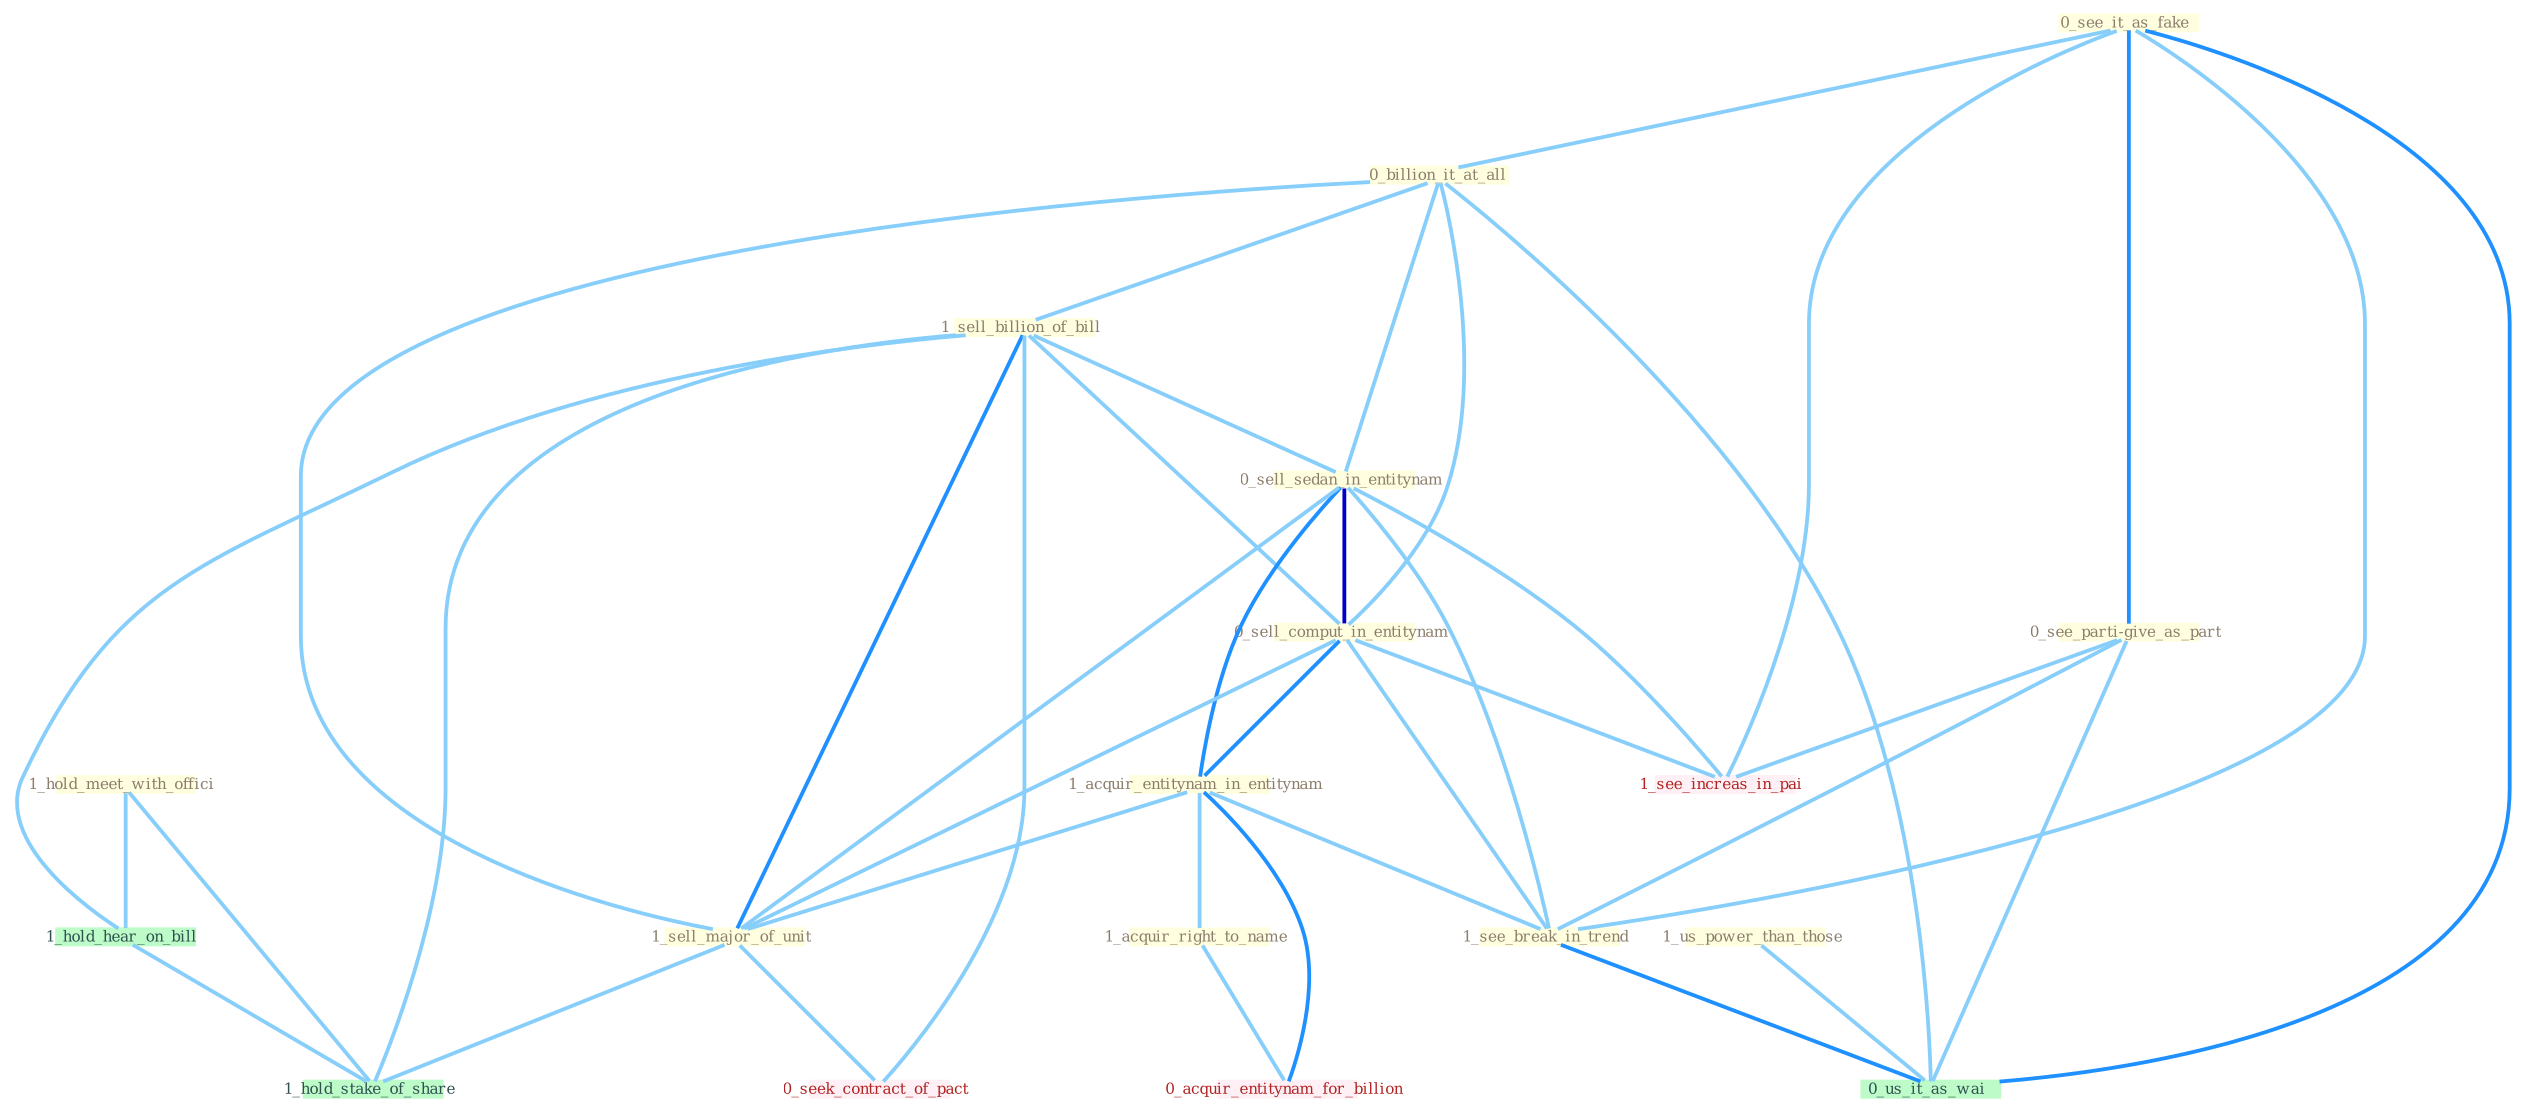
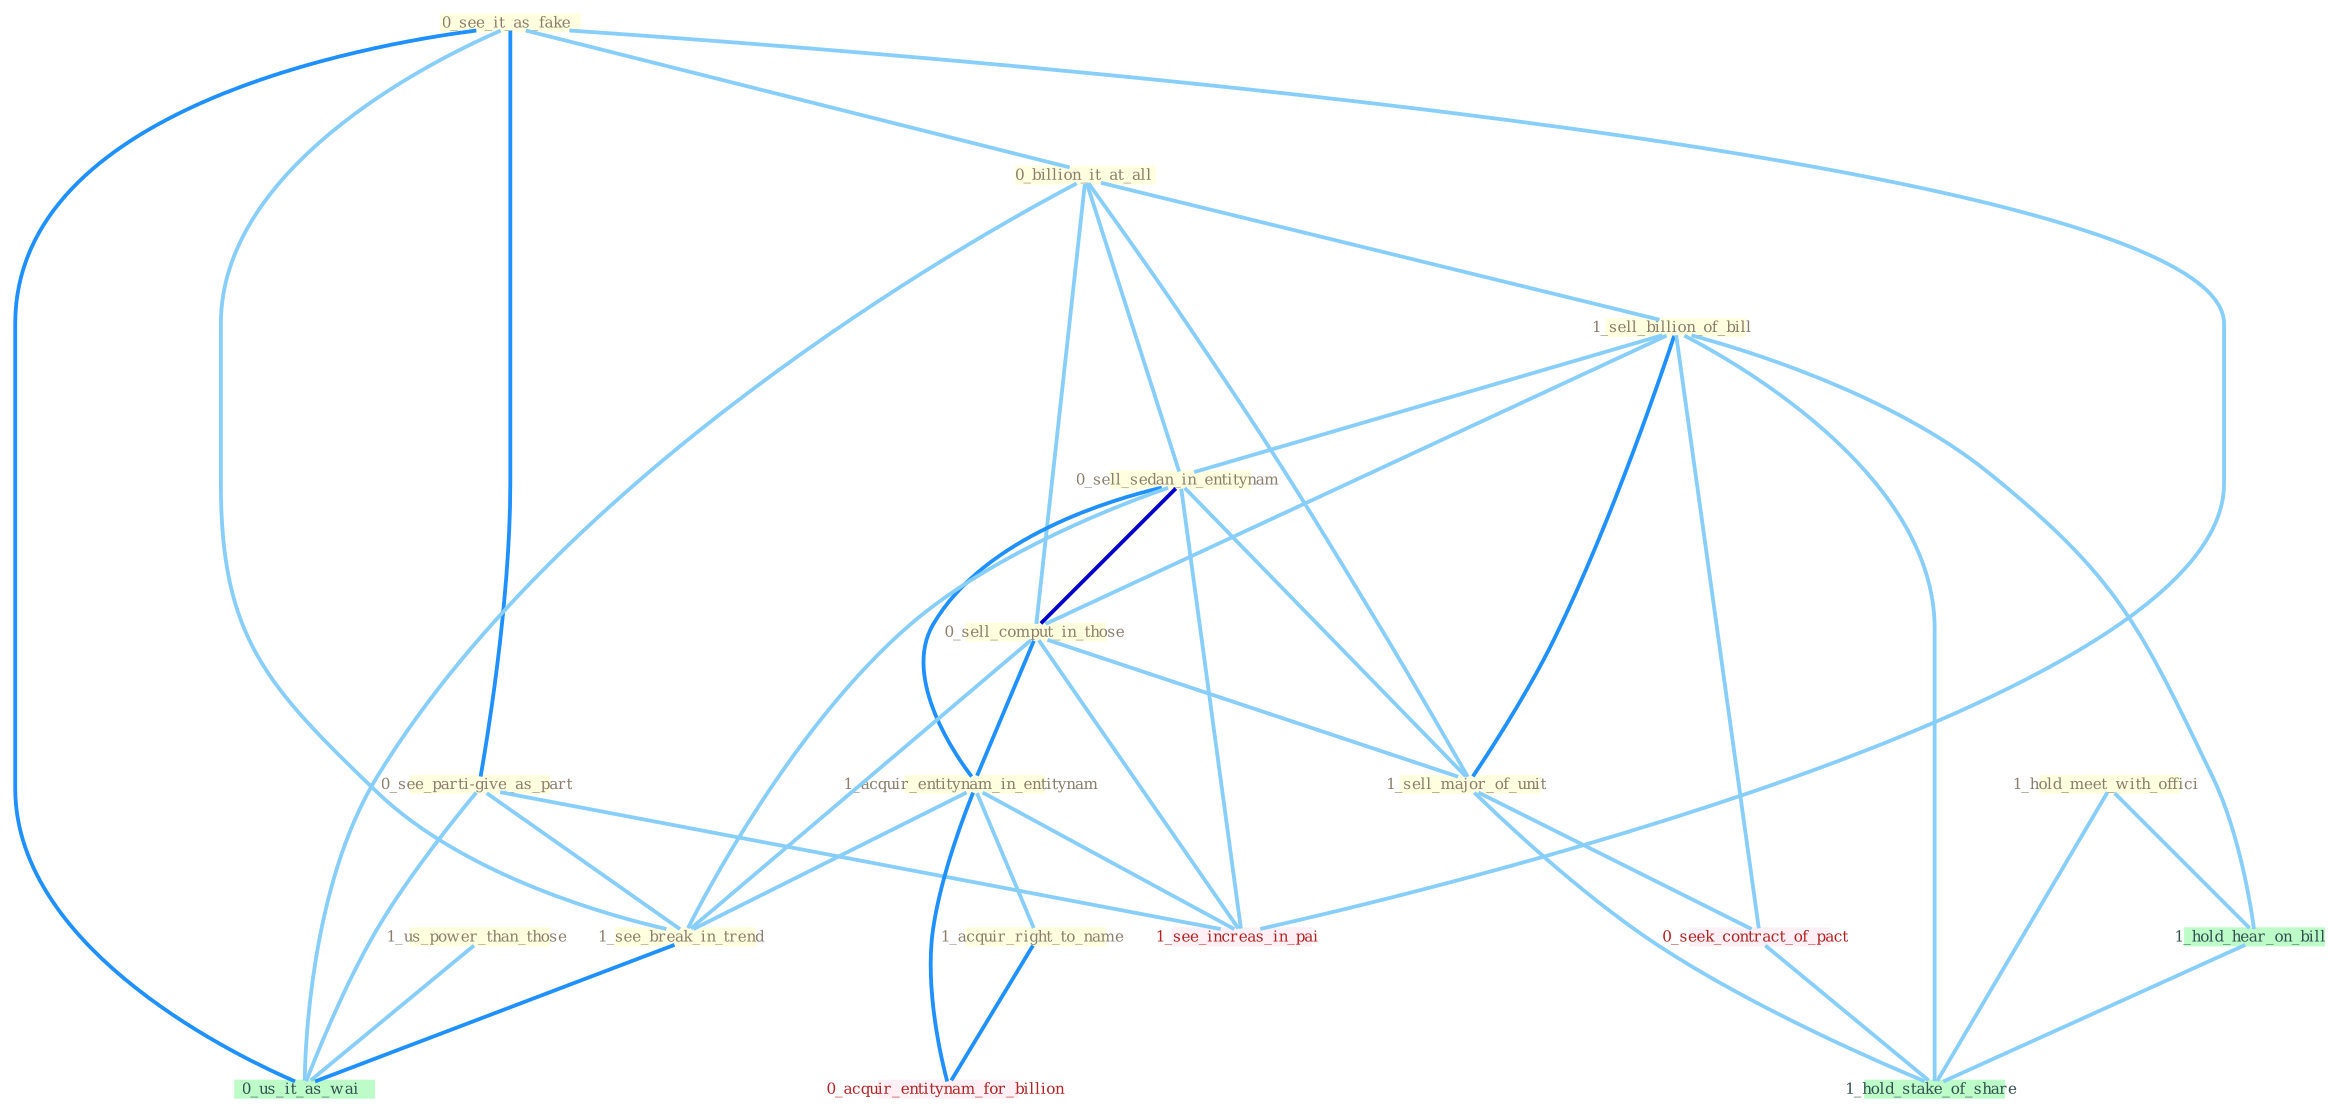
node "0_sell_comput_in_entitynam": label "0_sell_comput_in_entitynam" -> "0_sell_comput_in_those"
edge "1_acquir_entitynam_in_entitynam" -- "1_sell_major_of_unit": now "1_acquir_entitynam_in_entitynam" -- "1_see_increas_in_pai"
edge "1_acquir_right_to_name" -- "0_acquir_entitynam_for_billion": color #87cefa -> #1e90ff
edge "0_seek_contract_of_pact" -- "1_hold_stake_of_share": added
